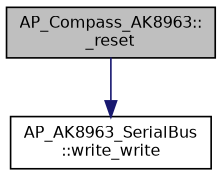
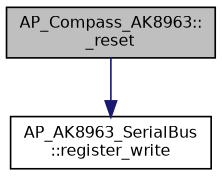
node "AP_AK8963_SerialBus ::write_write": label "AP_AK8963_SerialBus ::write_write" -> "AP_AK8963_SerialBus ::register_write"
